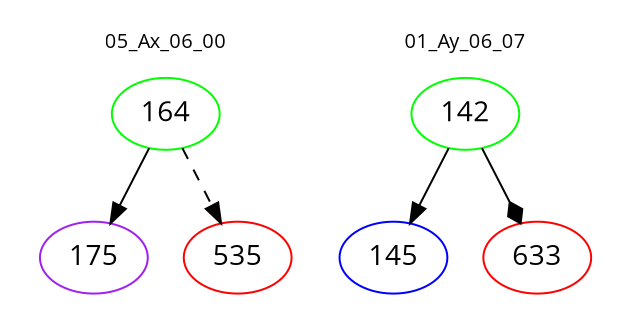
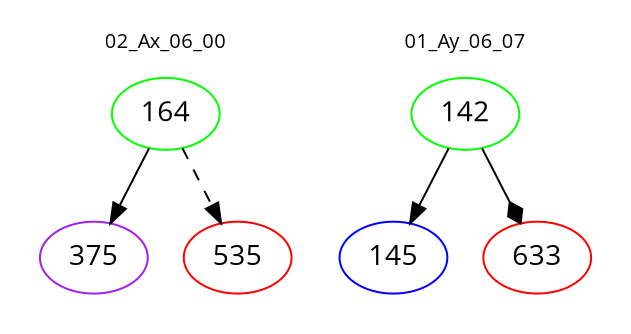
cluster "05_Ax_06_00": label "05_Ax_06_00" -> "02_Ax_06_00"
node "175": label "175" -> "375"
